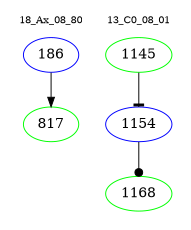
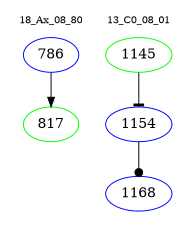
node "186": label "186" -> "786"
node "1168": color green -> blue
